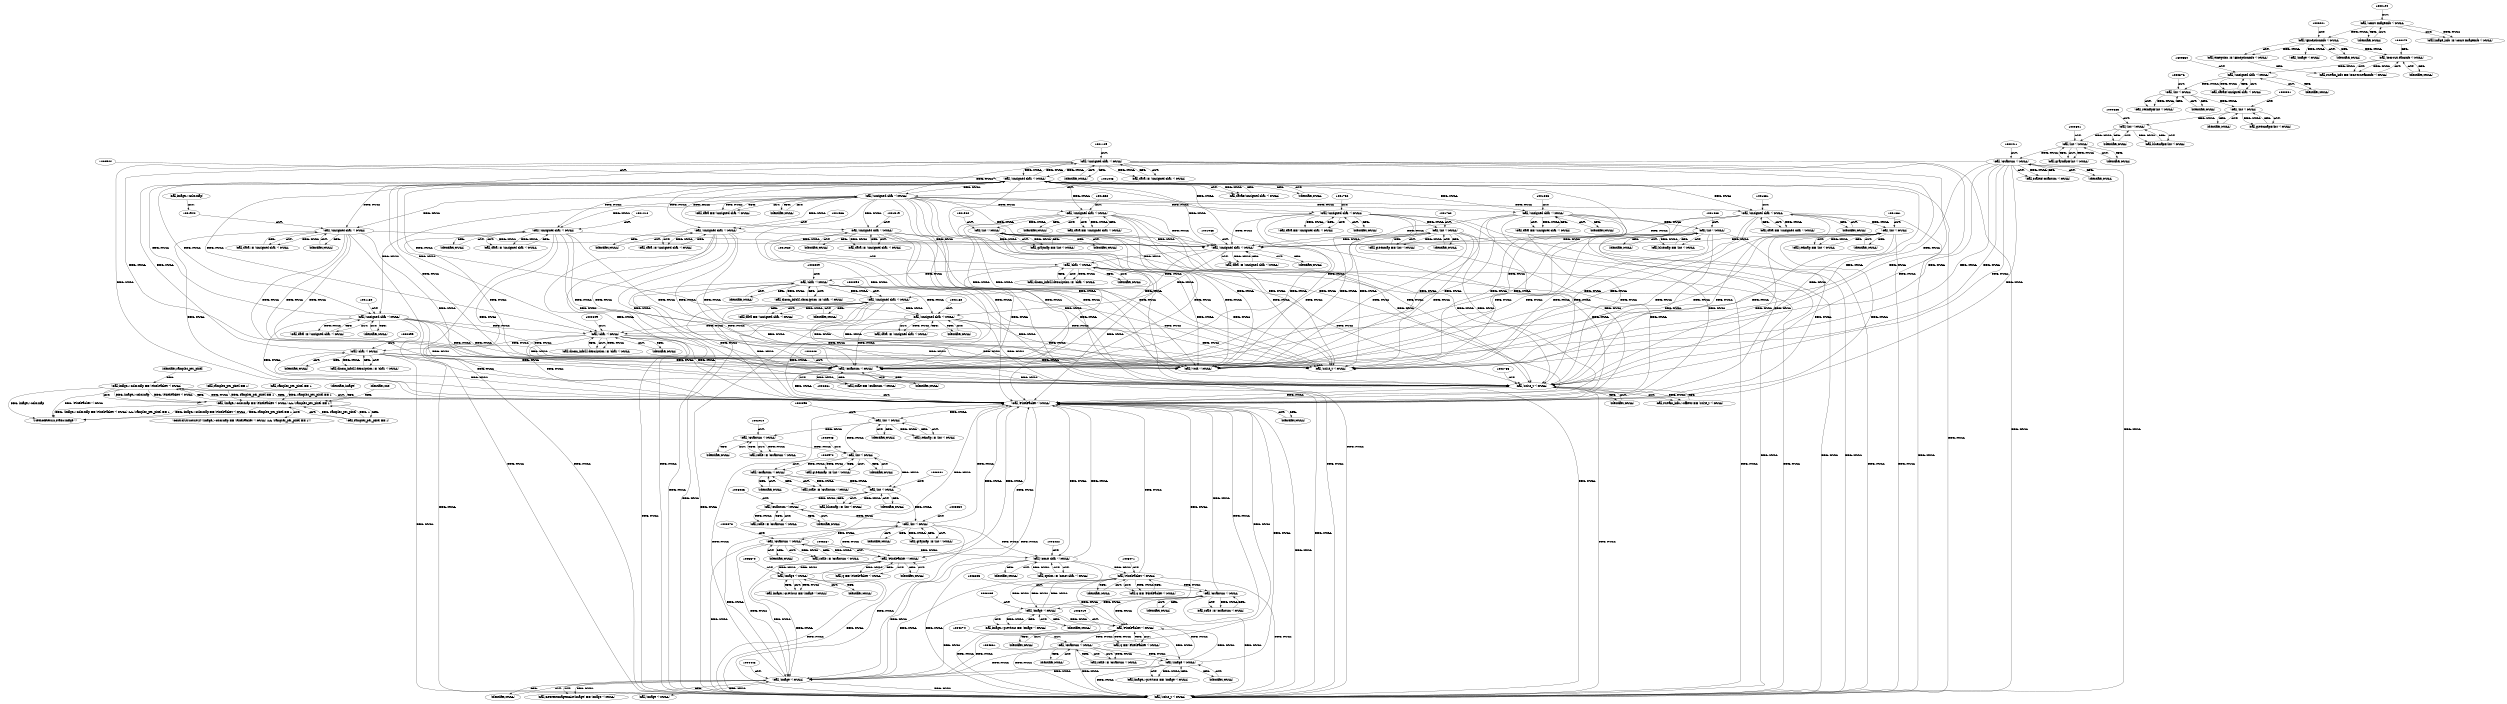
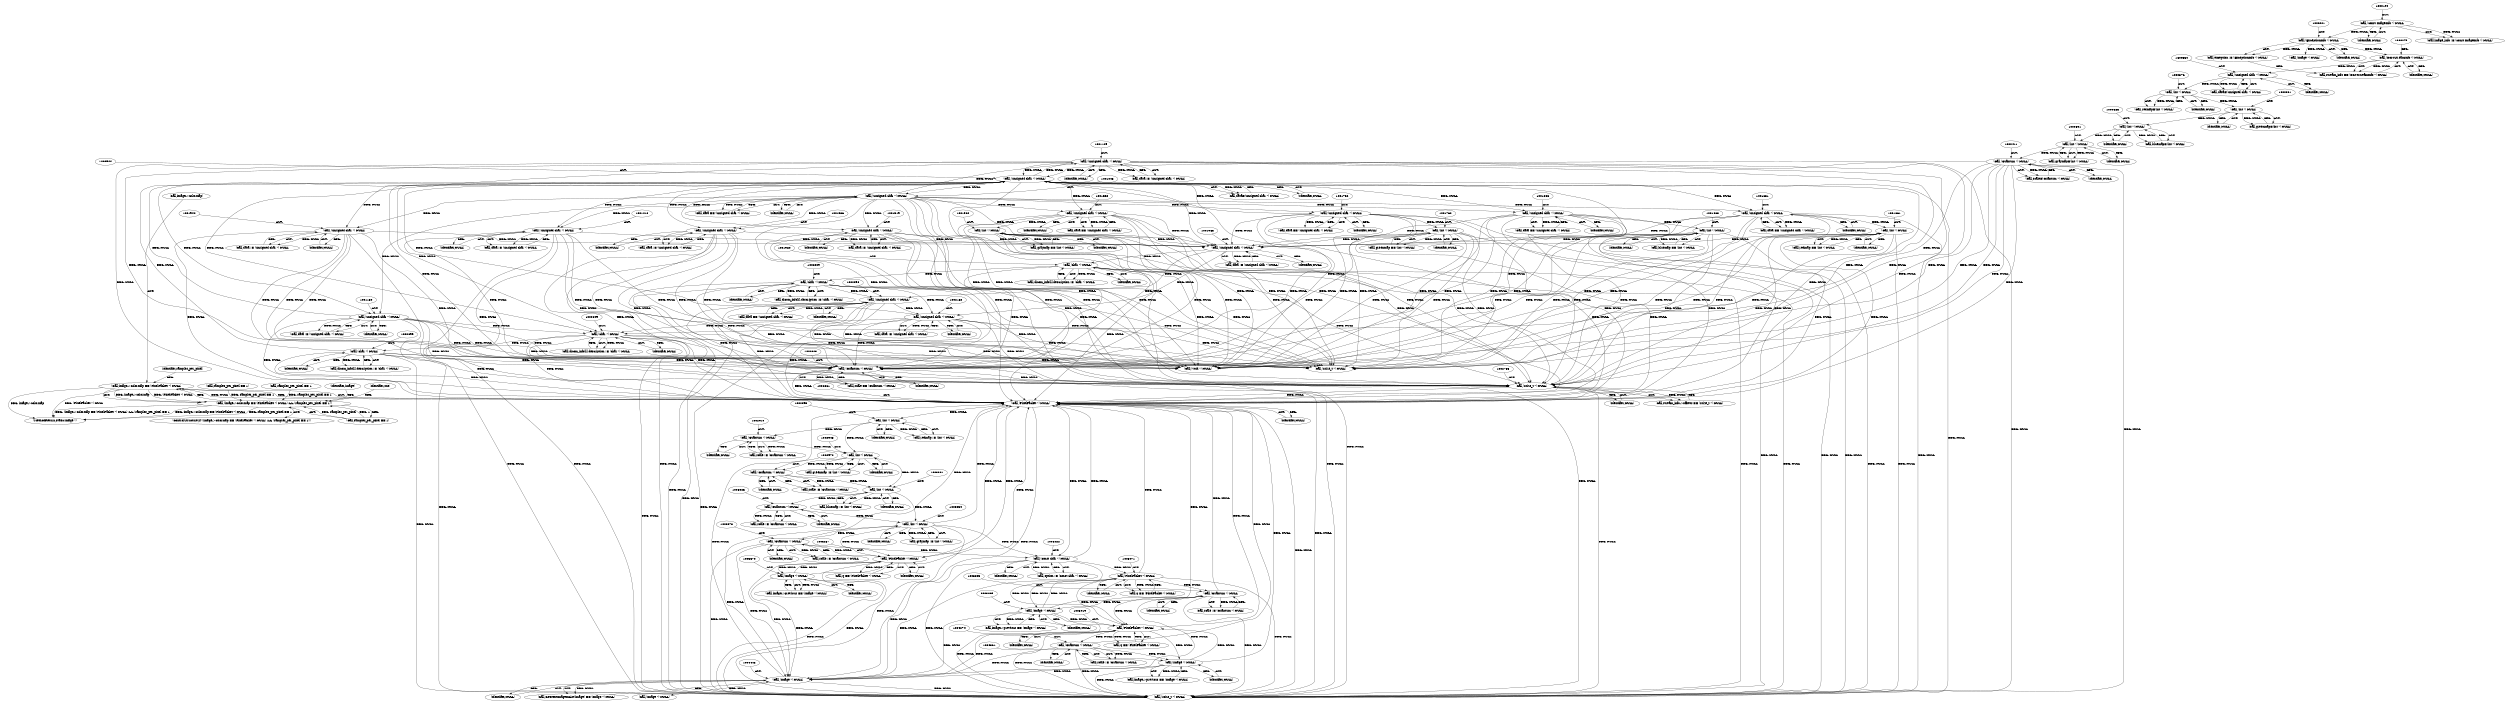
edge "(Call,image->colormap)" -> "1001942": now "(Call,image->colormap)" -> "(Call,image->colormap == (PixelPacket *) NULL)"
edge "(Identifier,samples_per_pixel)" -> "(Call,image->colormap == (PixelPacket *) NULL)": label "DDG: " -> "CFG: "
edge "(Call,option != (const char *) NULL)" -> "(Call,(const char *) NULL)": label "AST: " -> "CFG: "
